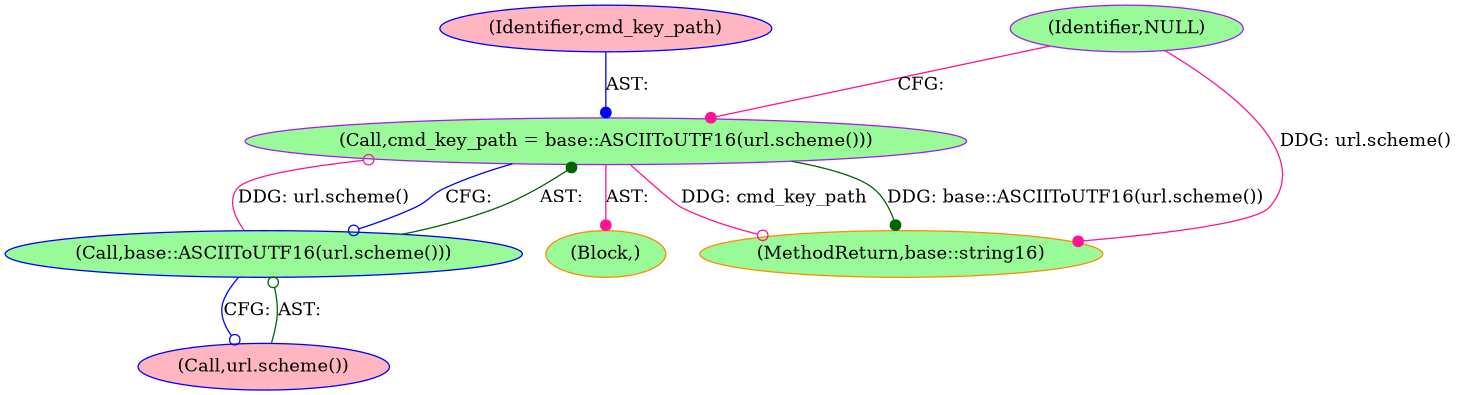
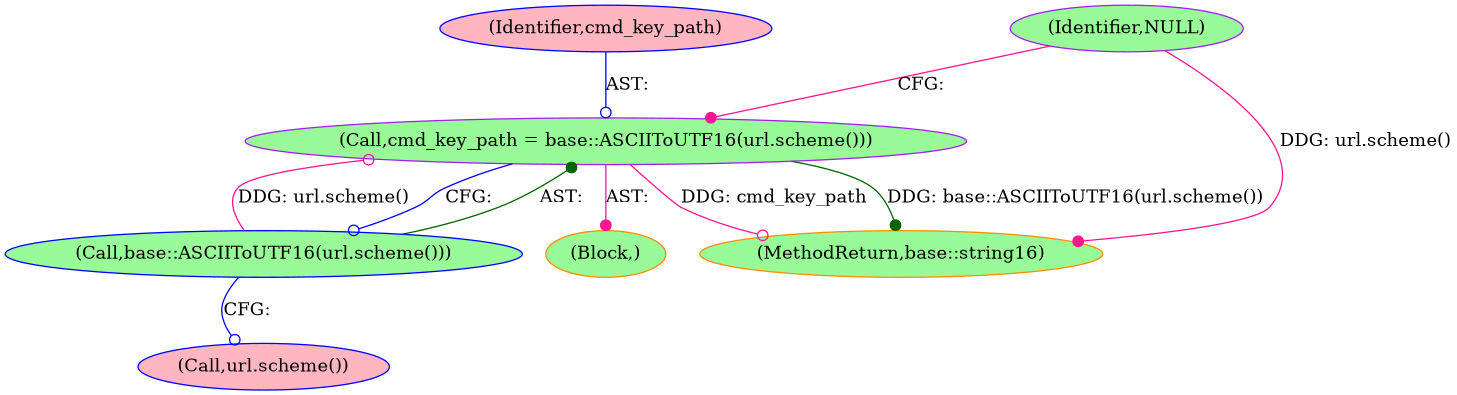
edge "(Identifier,cmd_key_path)" -> "(Call,cmd_key_path = base::ASCIIToUTF16(url.scheme()))": arrowhead dot -> odot
edge "(Call,url.scheme())" -> "(Call,base::ASCIIToUTF16(url.scheme()))": removed, label "AST:"
